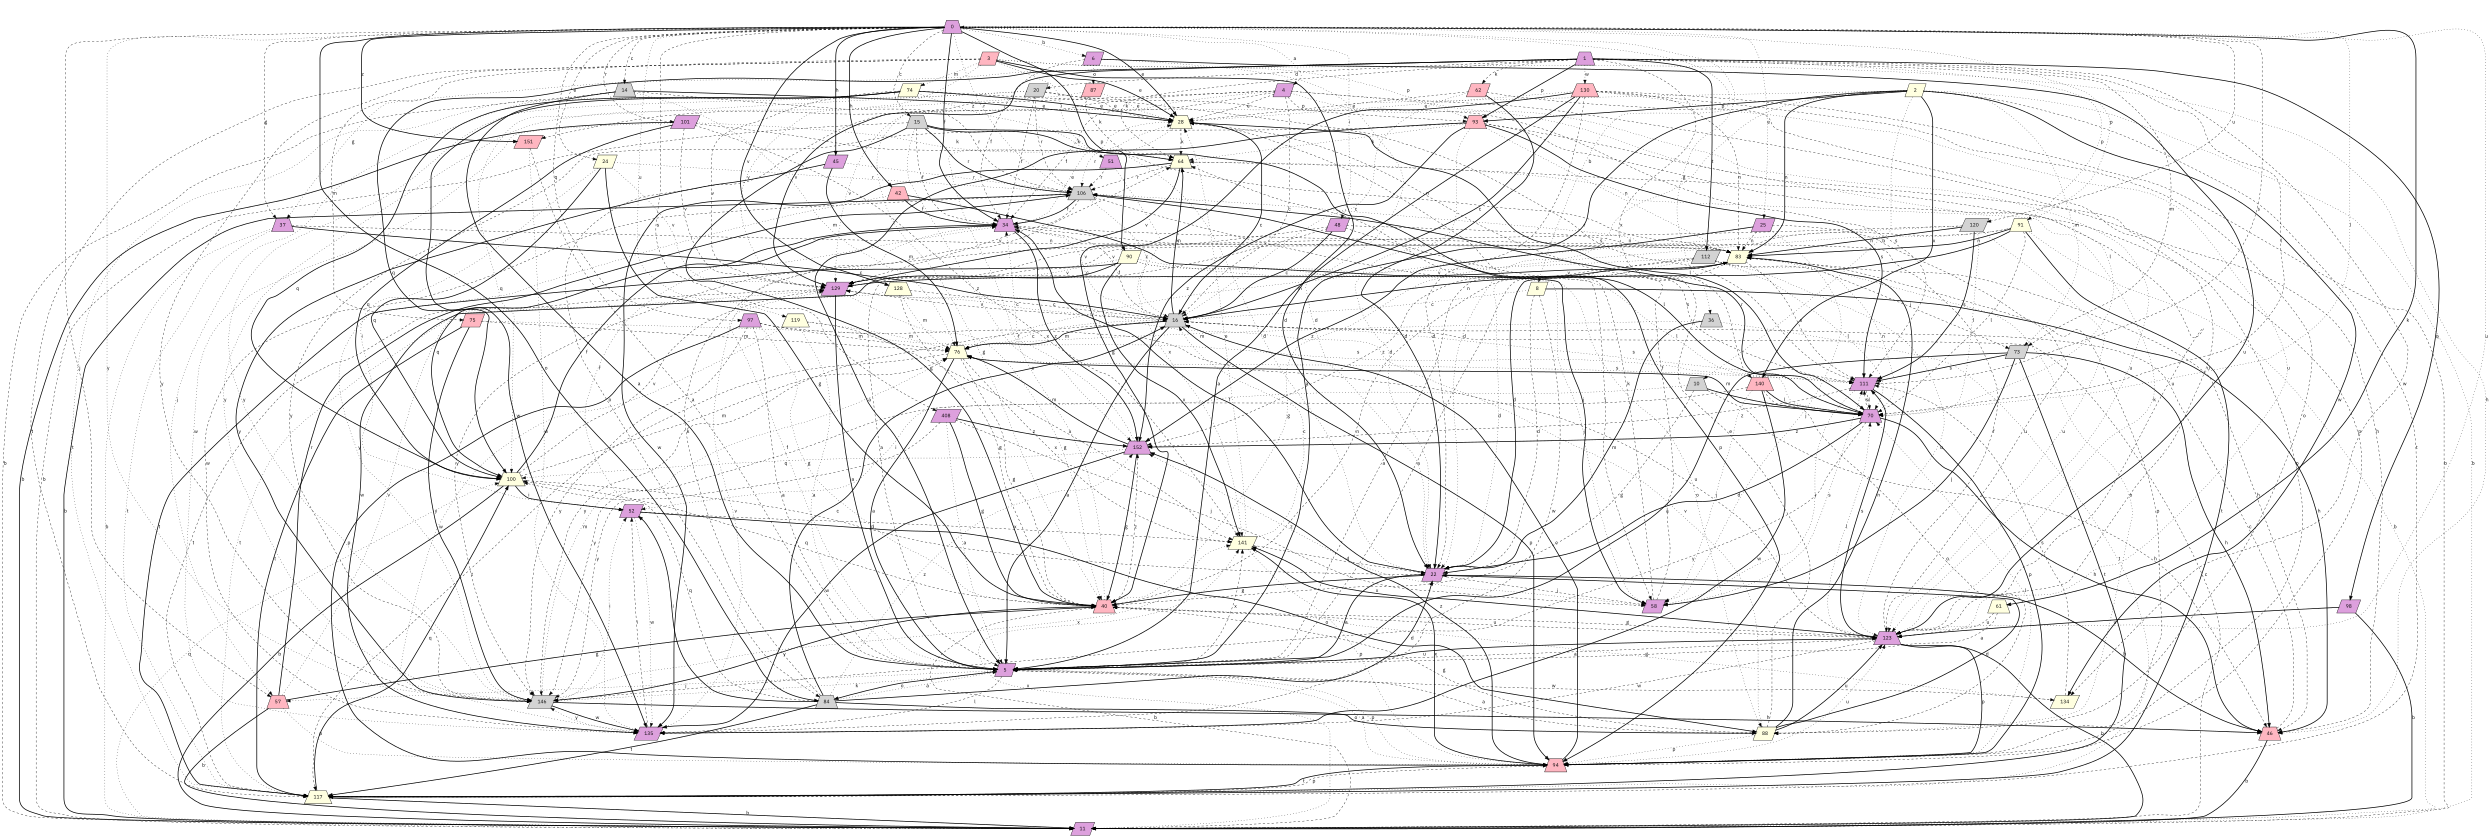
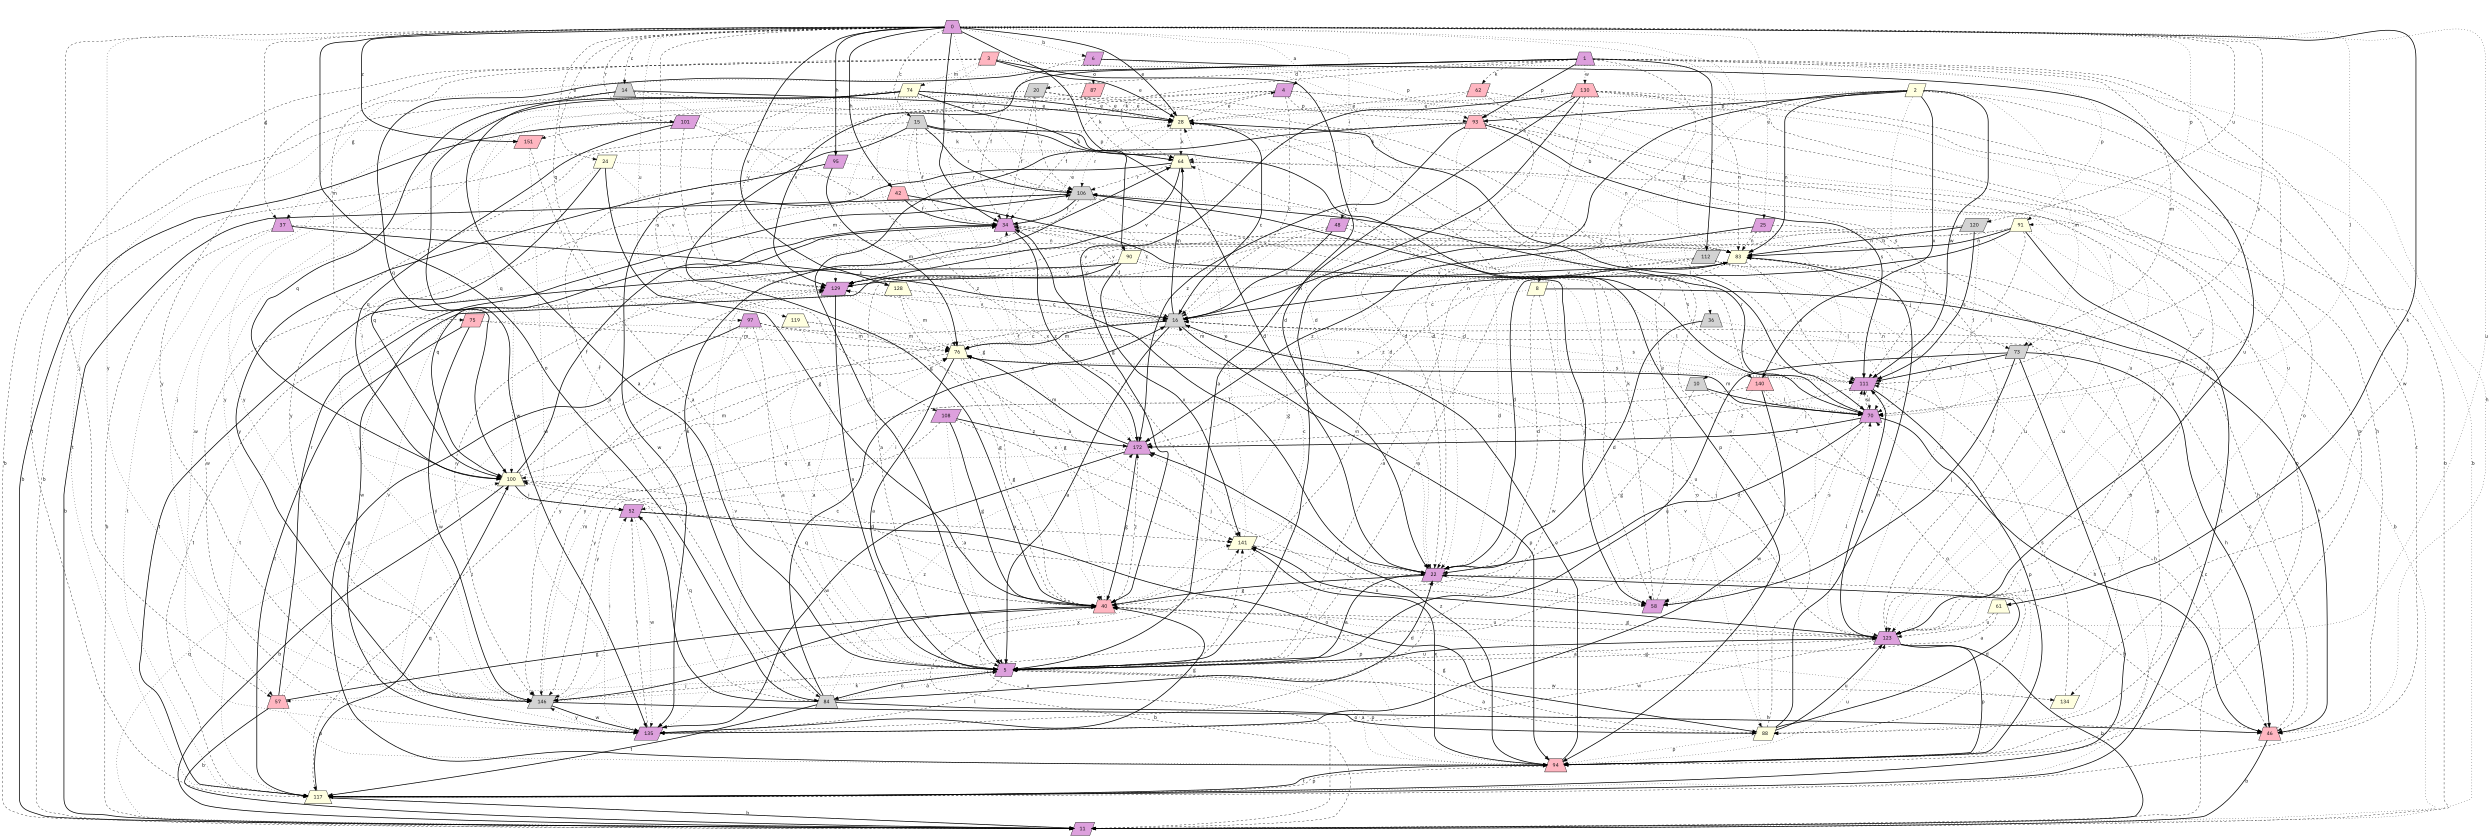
edge "91" -> "0": reversed
edge "4" -> "28": reversed
node "45": label "45" -> "95"
node "51": removed
edge "101" -> "83": removed, label "n"
edge "74" -> "22": style dotted -> bold
edge "62" -> "22": style bold -> dashed
edge "129" -> "16": removed, label "c"
edge "2" -> "134": now "2" -> "111"
edge "84" -> "64": style dashed -> bold
edge "58" -> "28": label "f" -> "e"
edge "140" -> "70": style bold -> dotted
node "408": label "408" -> "108"
node "152": label "152" -> "172"
edge "36" -> "22": label "m" -> "d"
edge "22" -> "46": style bold -> dashed
node "98": removed
edge "11" -> "141": style dotted -> dashed
edge "135" -> "40": added, label "g"
edge "37" -> "11": style dotted -> dashed
